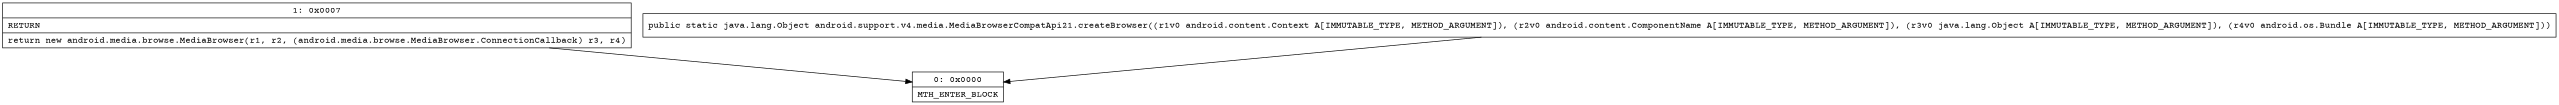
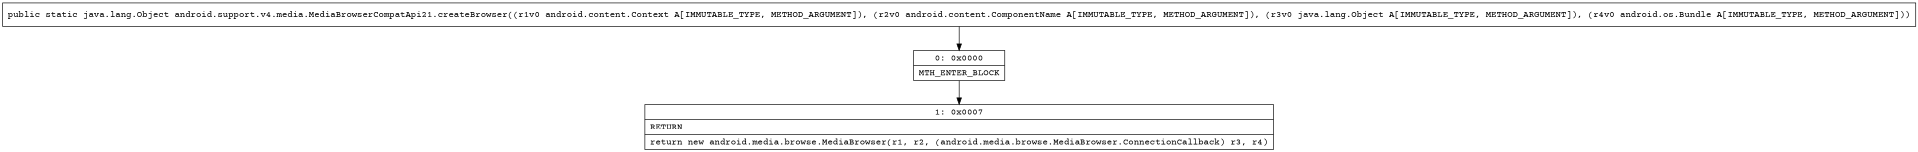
edge "1: 0x0007" -> "0: 0x0000": reversed
